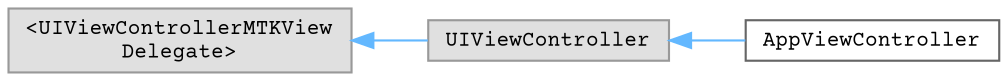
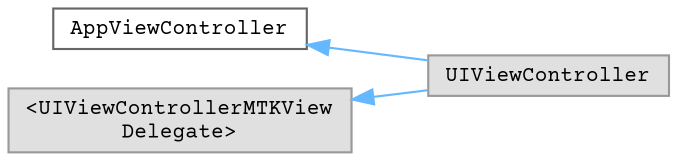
edge "AppViewController" -> "UIViewController": reversed
